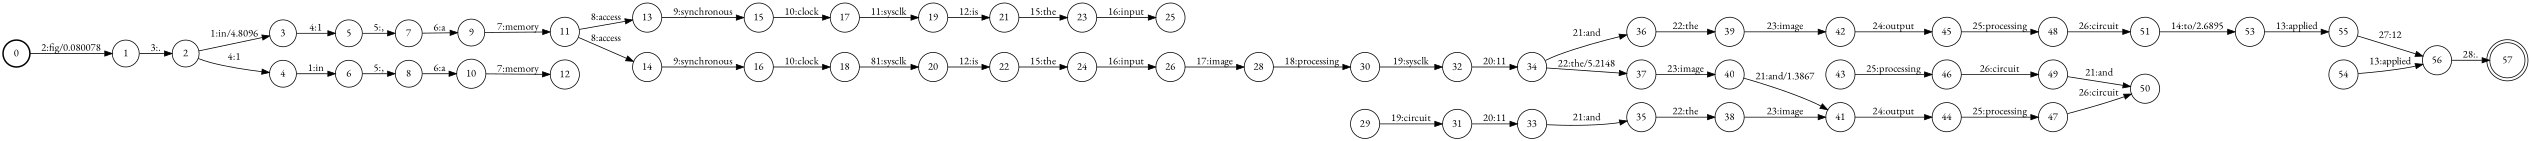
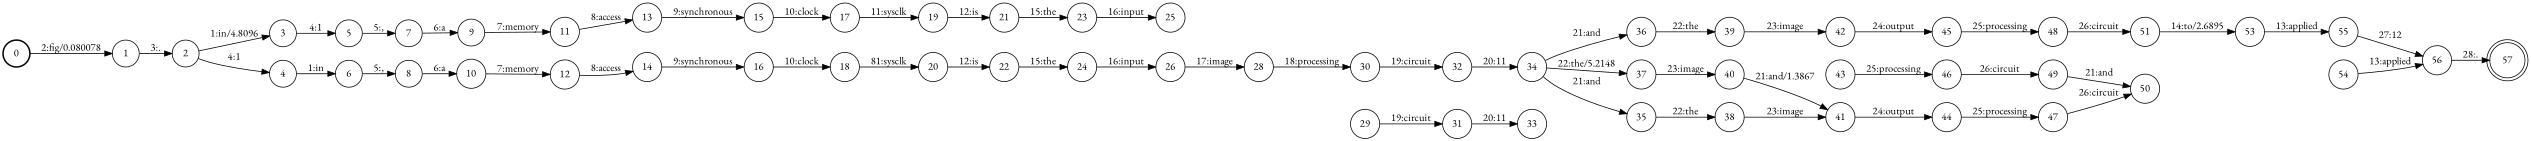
edge "11" -> "14": now "12" -> "14"
edge "30" -> "32": label "19:sysclk" -> "19:circuit"
edge "33" -> "35": now "34" -> "35"
